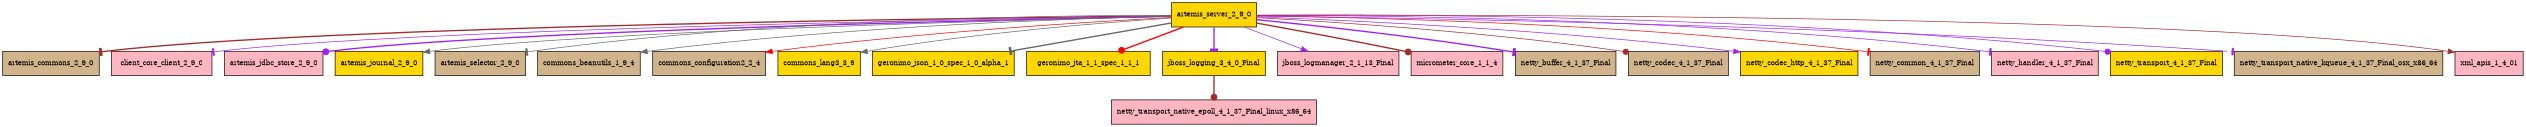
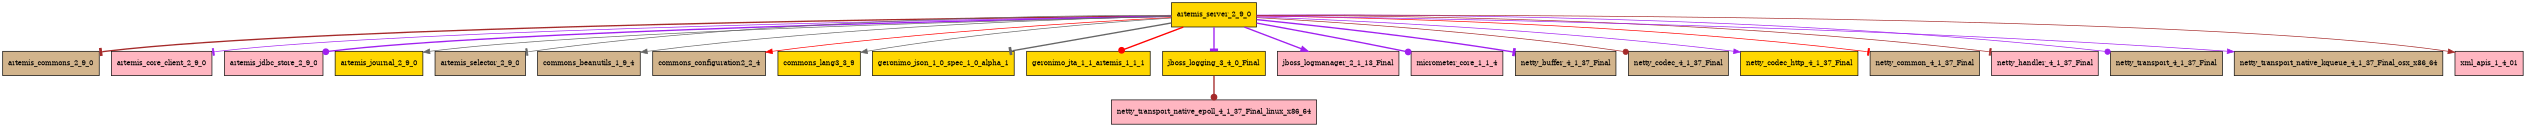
edge "artemis_server_2_9_0" -> "netty_transport_native_kqueue_4_1_37_Final_osx_x86_64": arrowhead tee -> normal
edge "artemis_server_2_9_0" -> "netty_handler_4_1_37_Final": color purple -> brown
edge "artemis_server_2_9_0" -> "micrometer_core_1_1_4": color brown -> purple
edge "artemis_server_2_9_0" -> "jboss_logmanager_2_1_13_Final": style solid -> bold
node "client_core_client_2_9_0": label "client_core_client_2_9_0" -> "artemis_core_client_2_9_0"
node "geronimo_jta_1_1_spec_1_1_1": label "geronimo_jta_1_1_spec_1_1_1" -> "geronimo_jta_1_1_artemis_1_1_1"
node "netty_transport_4_1_37_Final": fillcolor gold -> tan
